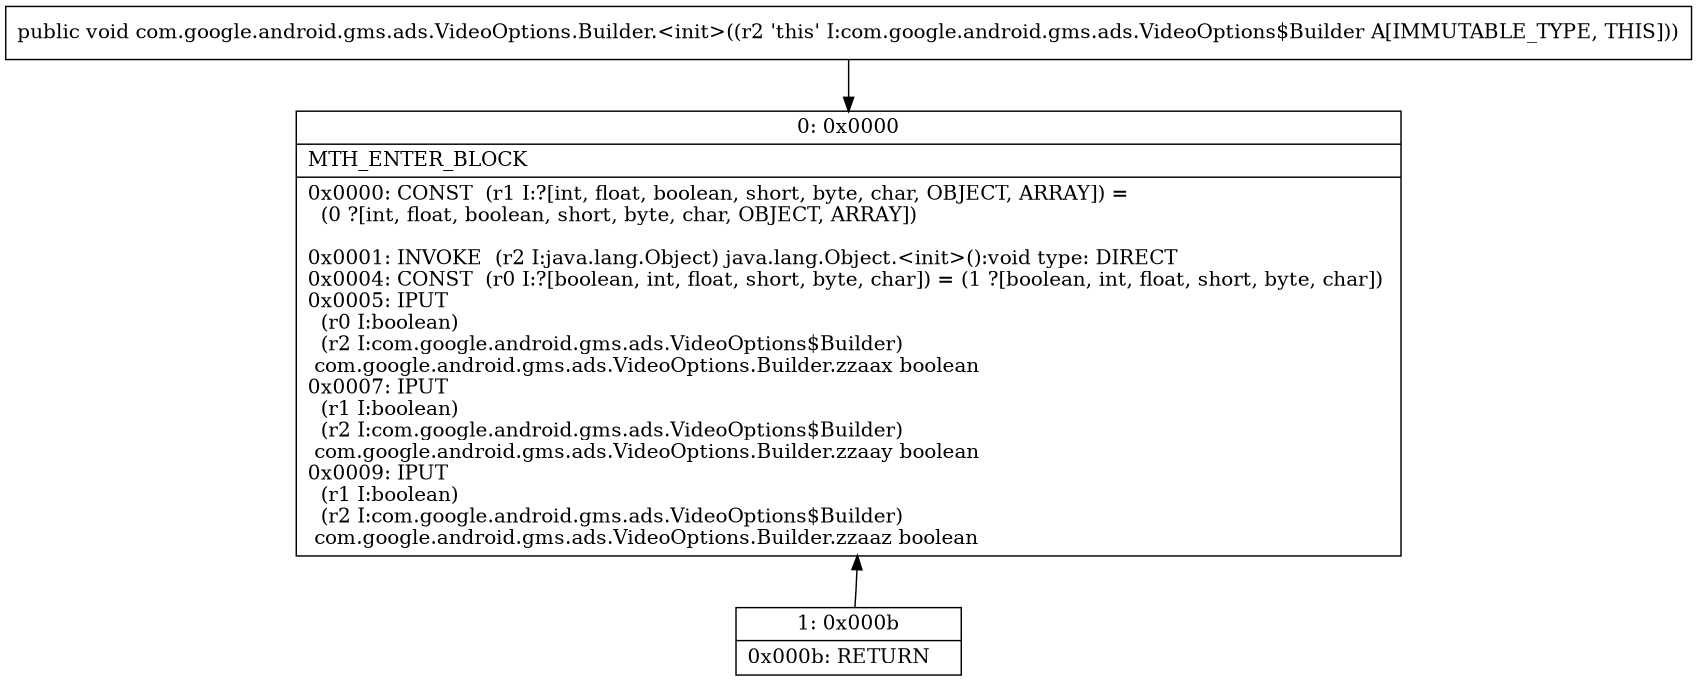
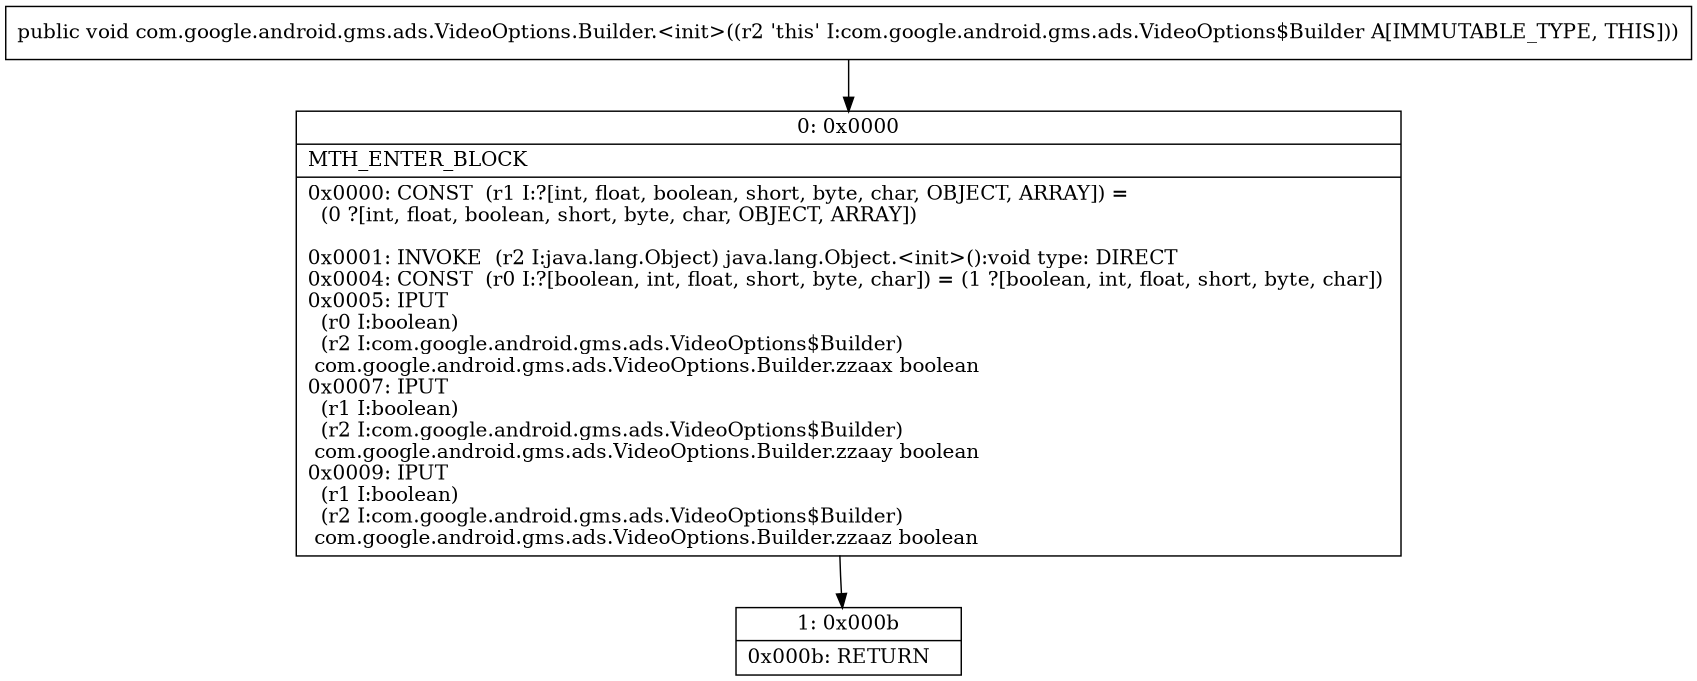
edge "1: 0x000b" -> "0: 0x0000": reversed
